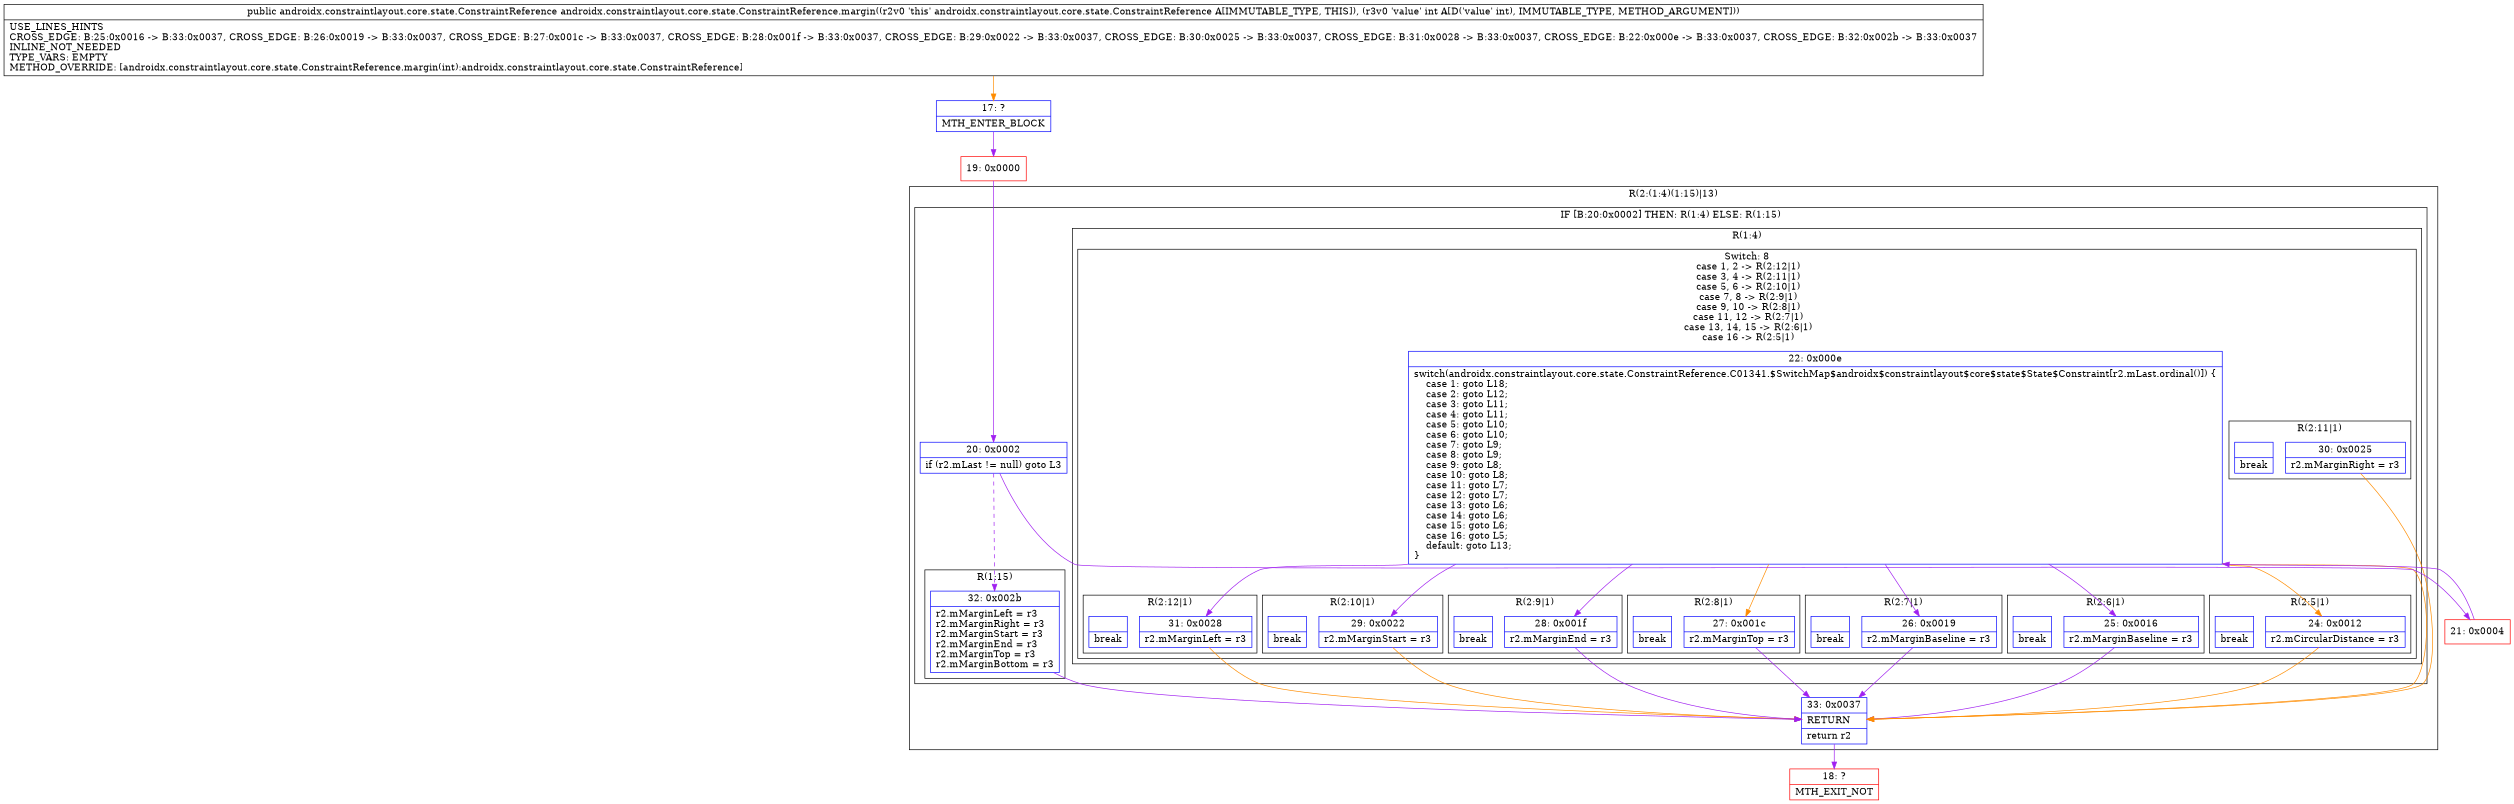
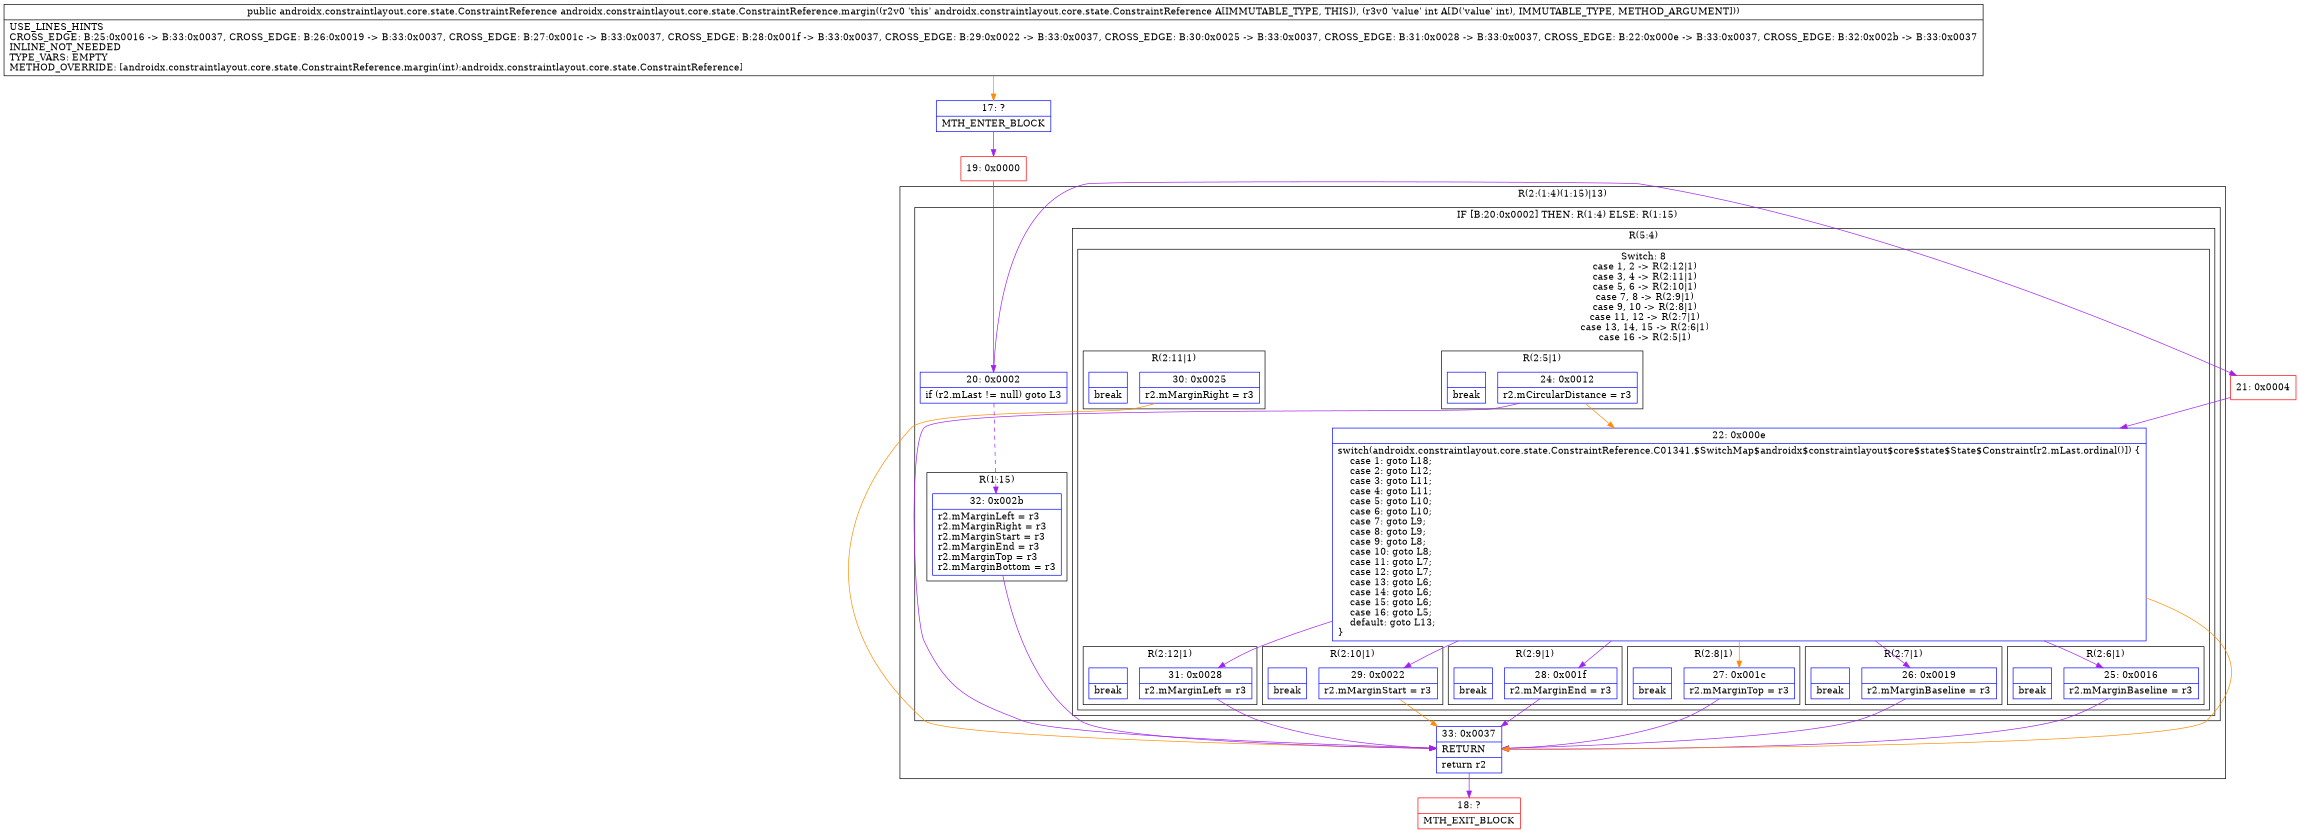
cluster "R(1:4)": label "R(1:4)" -> "R(5:4)"
edge "22: 0x000e" -> "24: 0x0012": reversed
edge "24: 0x0012" -> "33: 0x0037": color darkorange -> purple
edge "31: 0x0028" -> "33: 0x0037": color darkorange -> purple
node "18: ?": text "MTH_EXIT_NOT" -> "MTH_EXIT_BLOCK"
